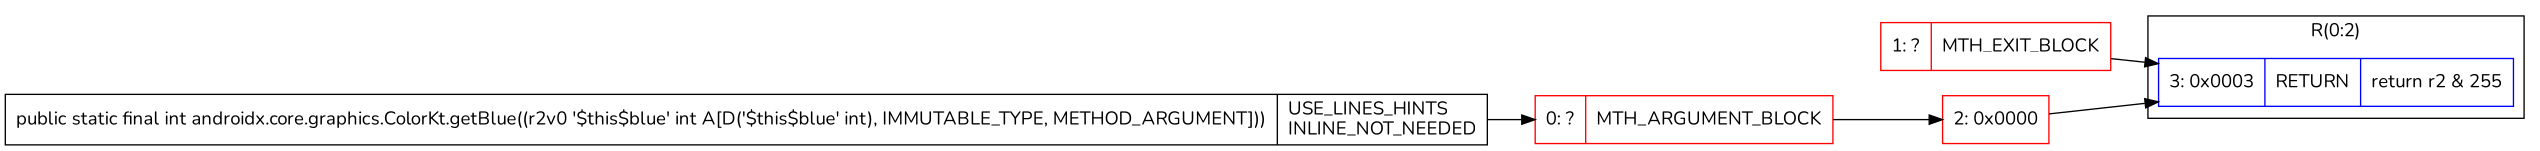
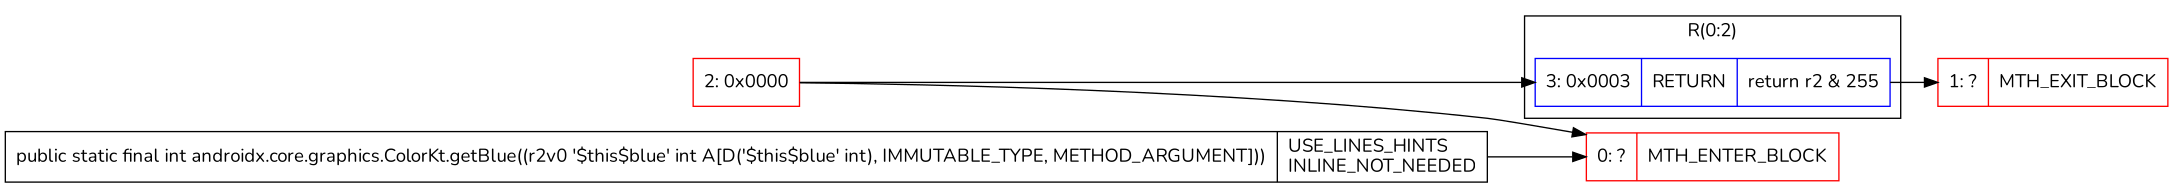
edge "1: ?" -> "3: 0x0003": reversed
node "0: ?": text "MTH_ARGUMENT_BLOCK" -> "MTH_ENTER_BLOCK"
edge "0: ?" -> "2: 0x0000": reversed
